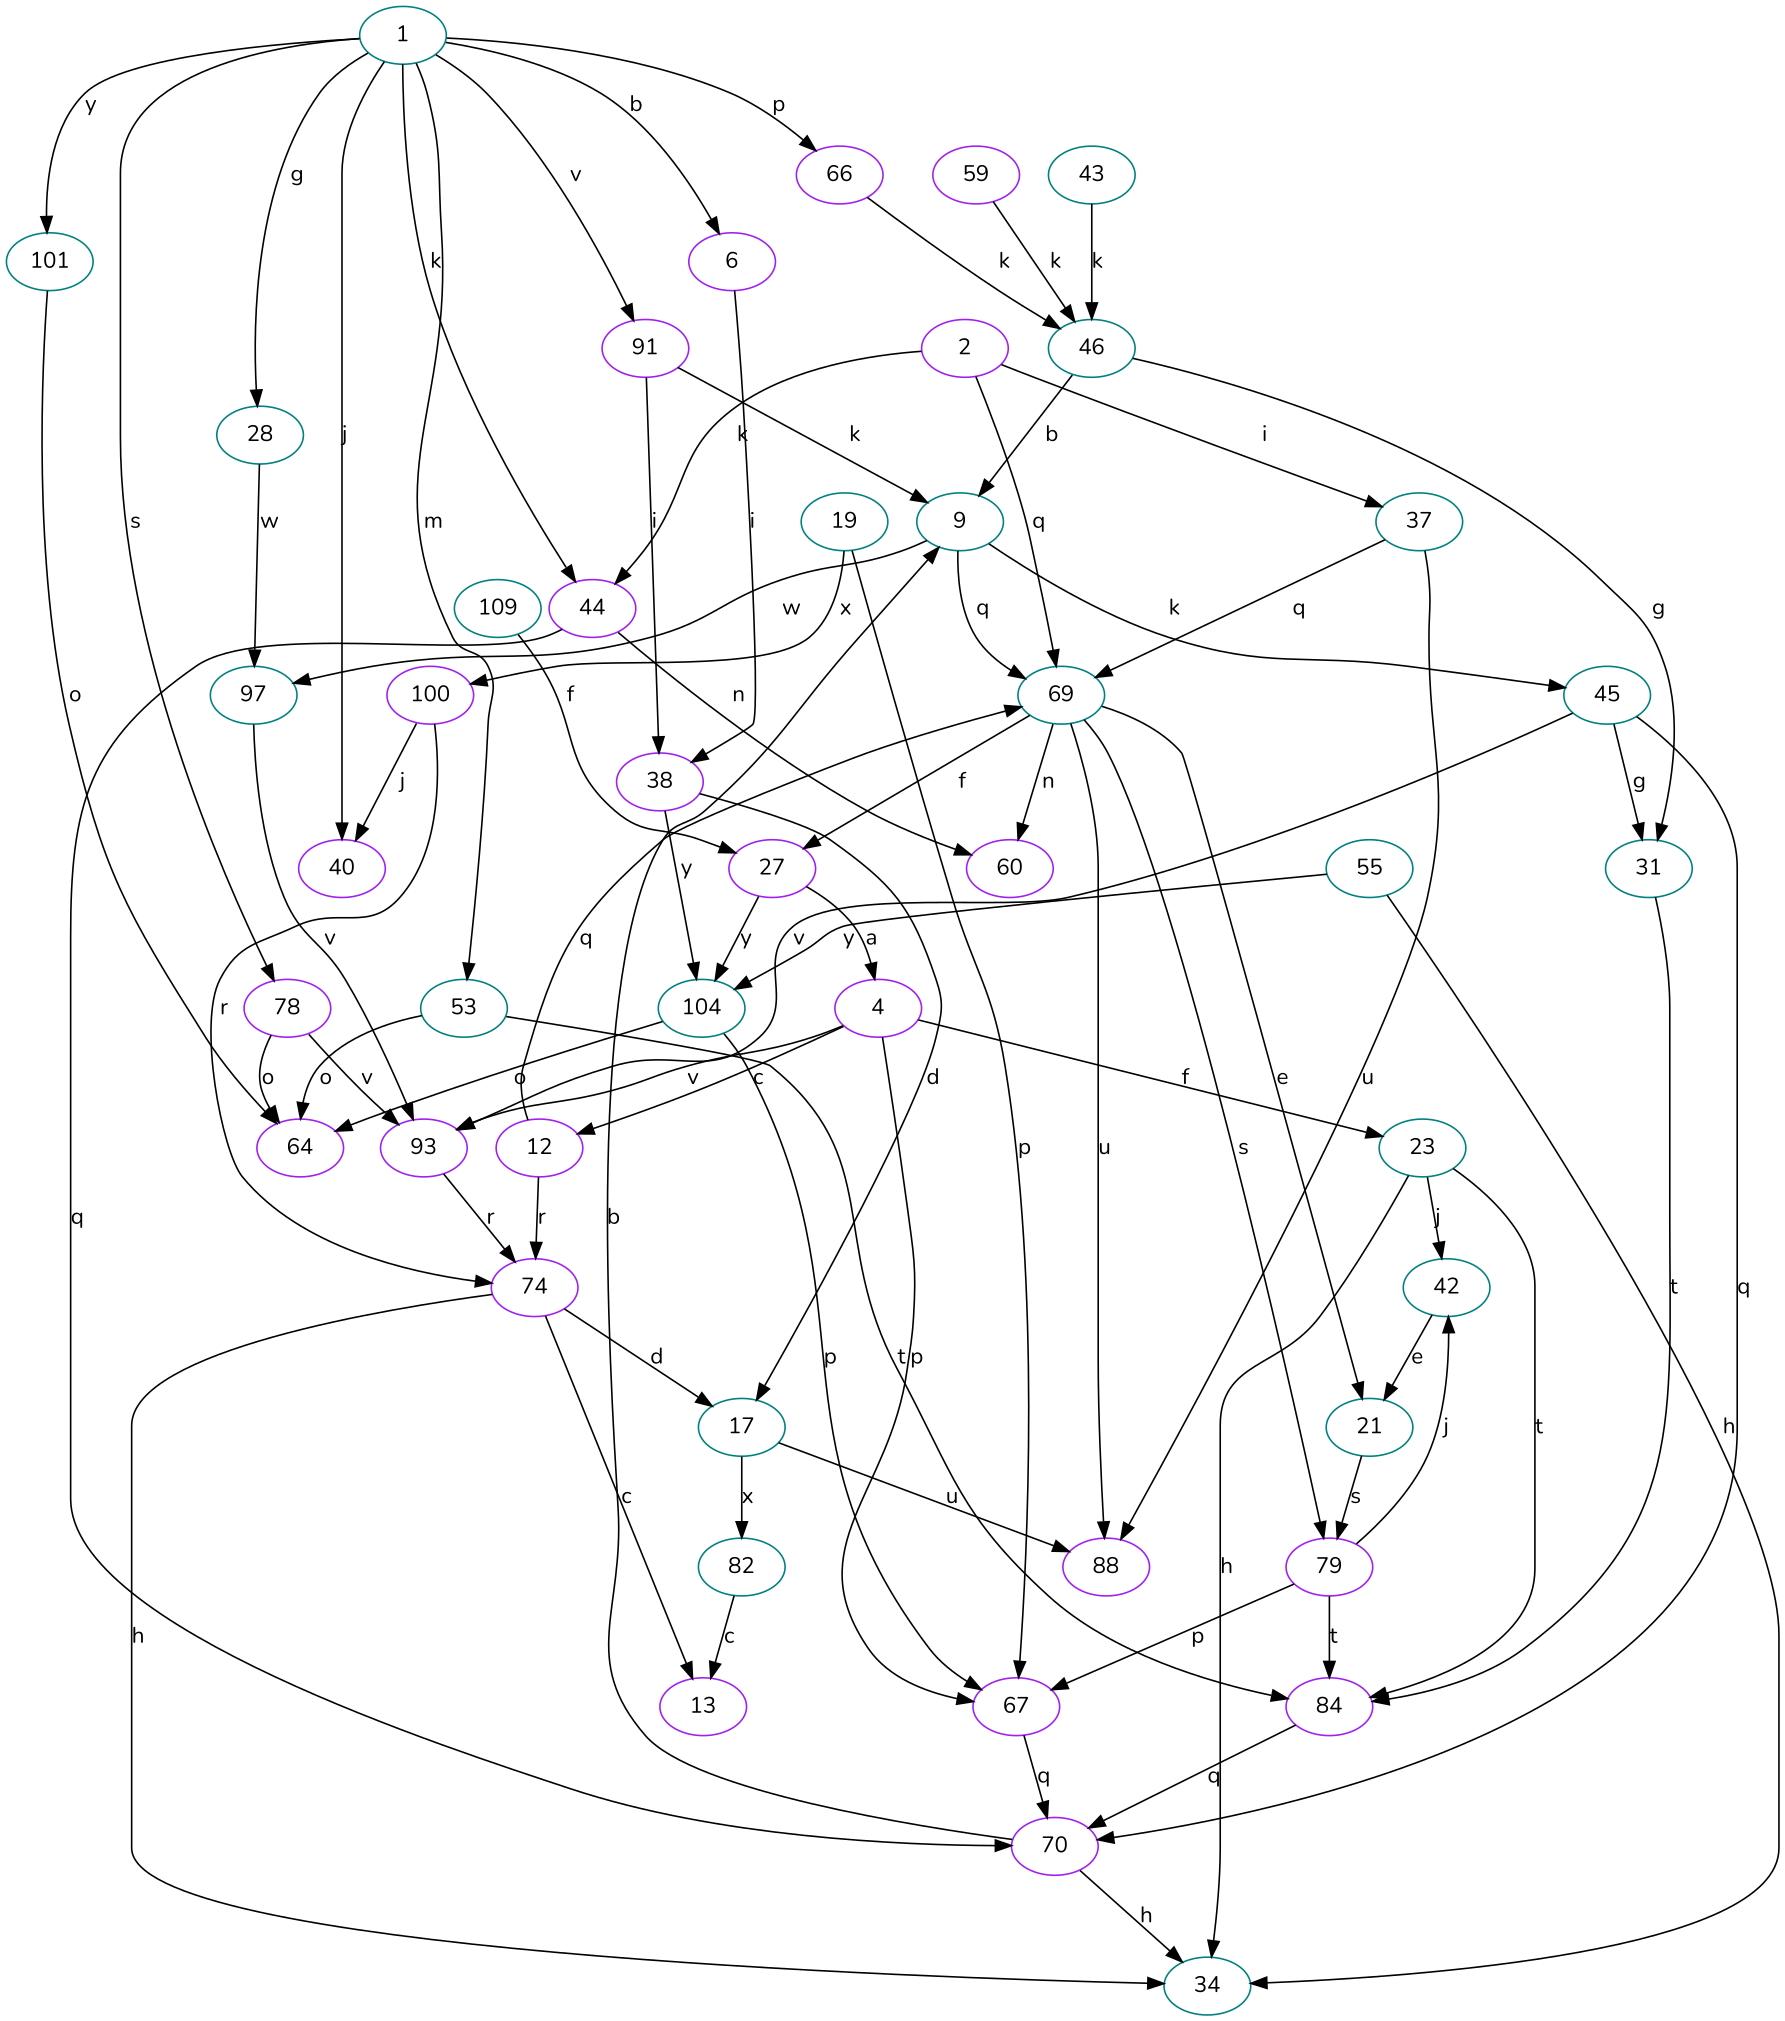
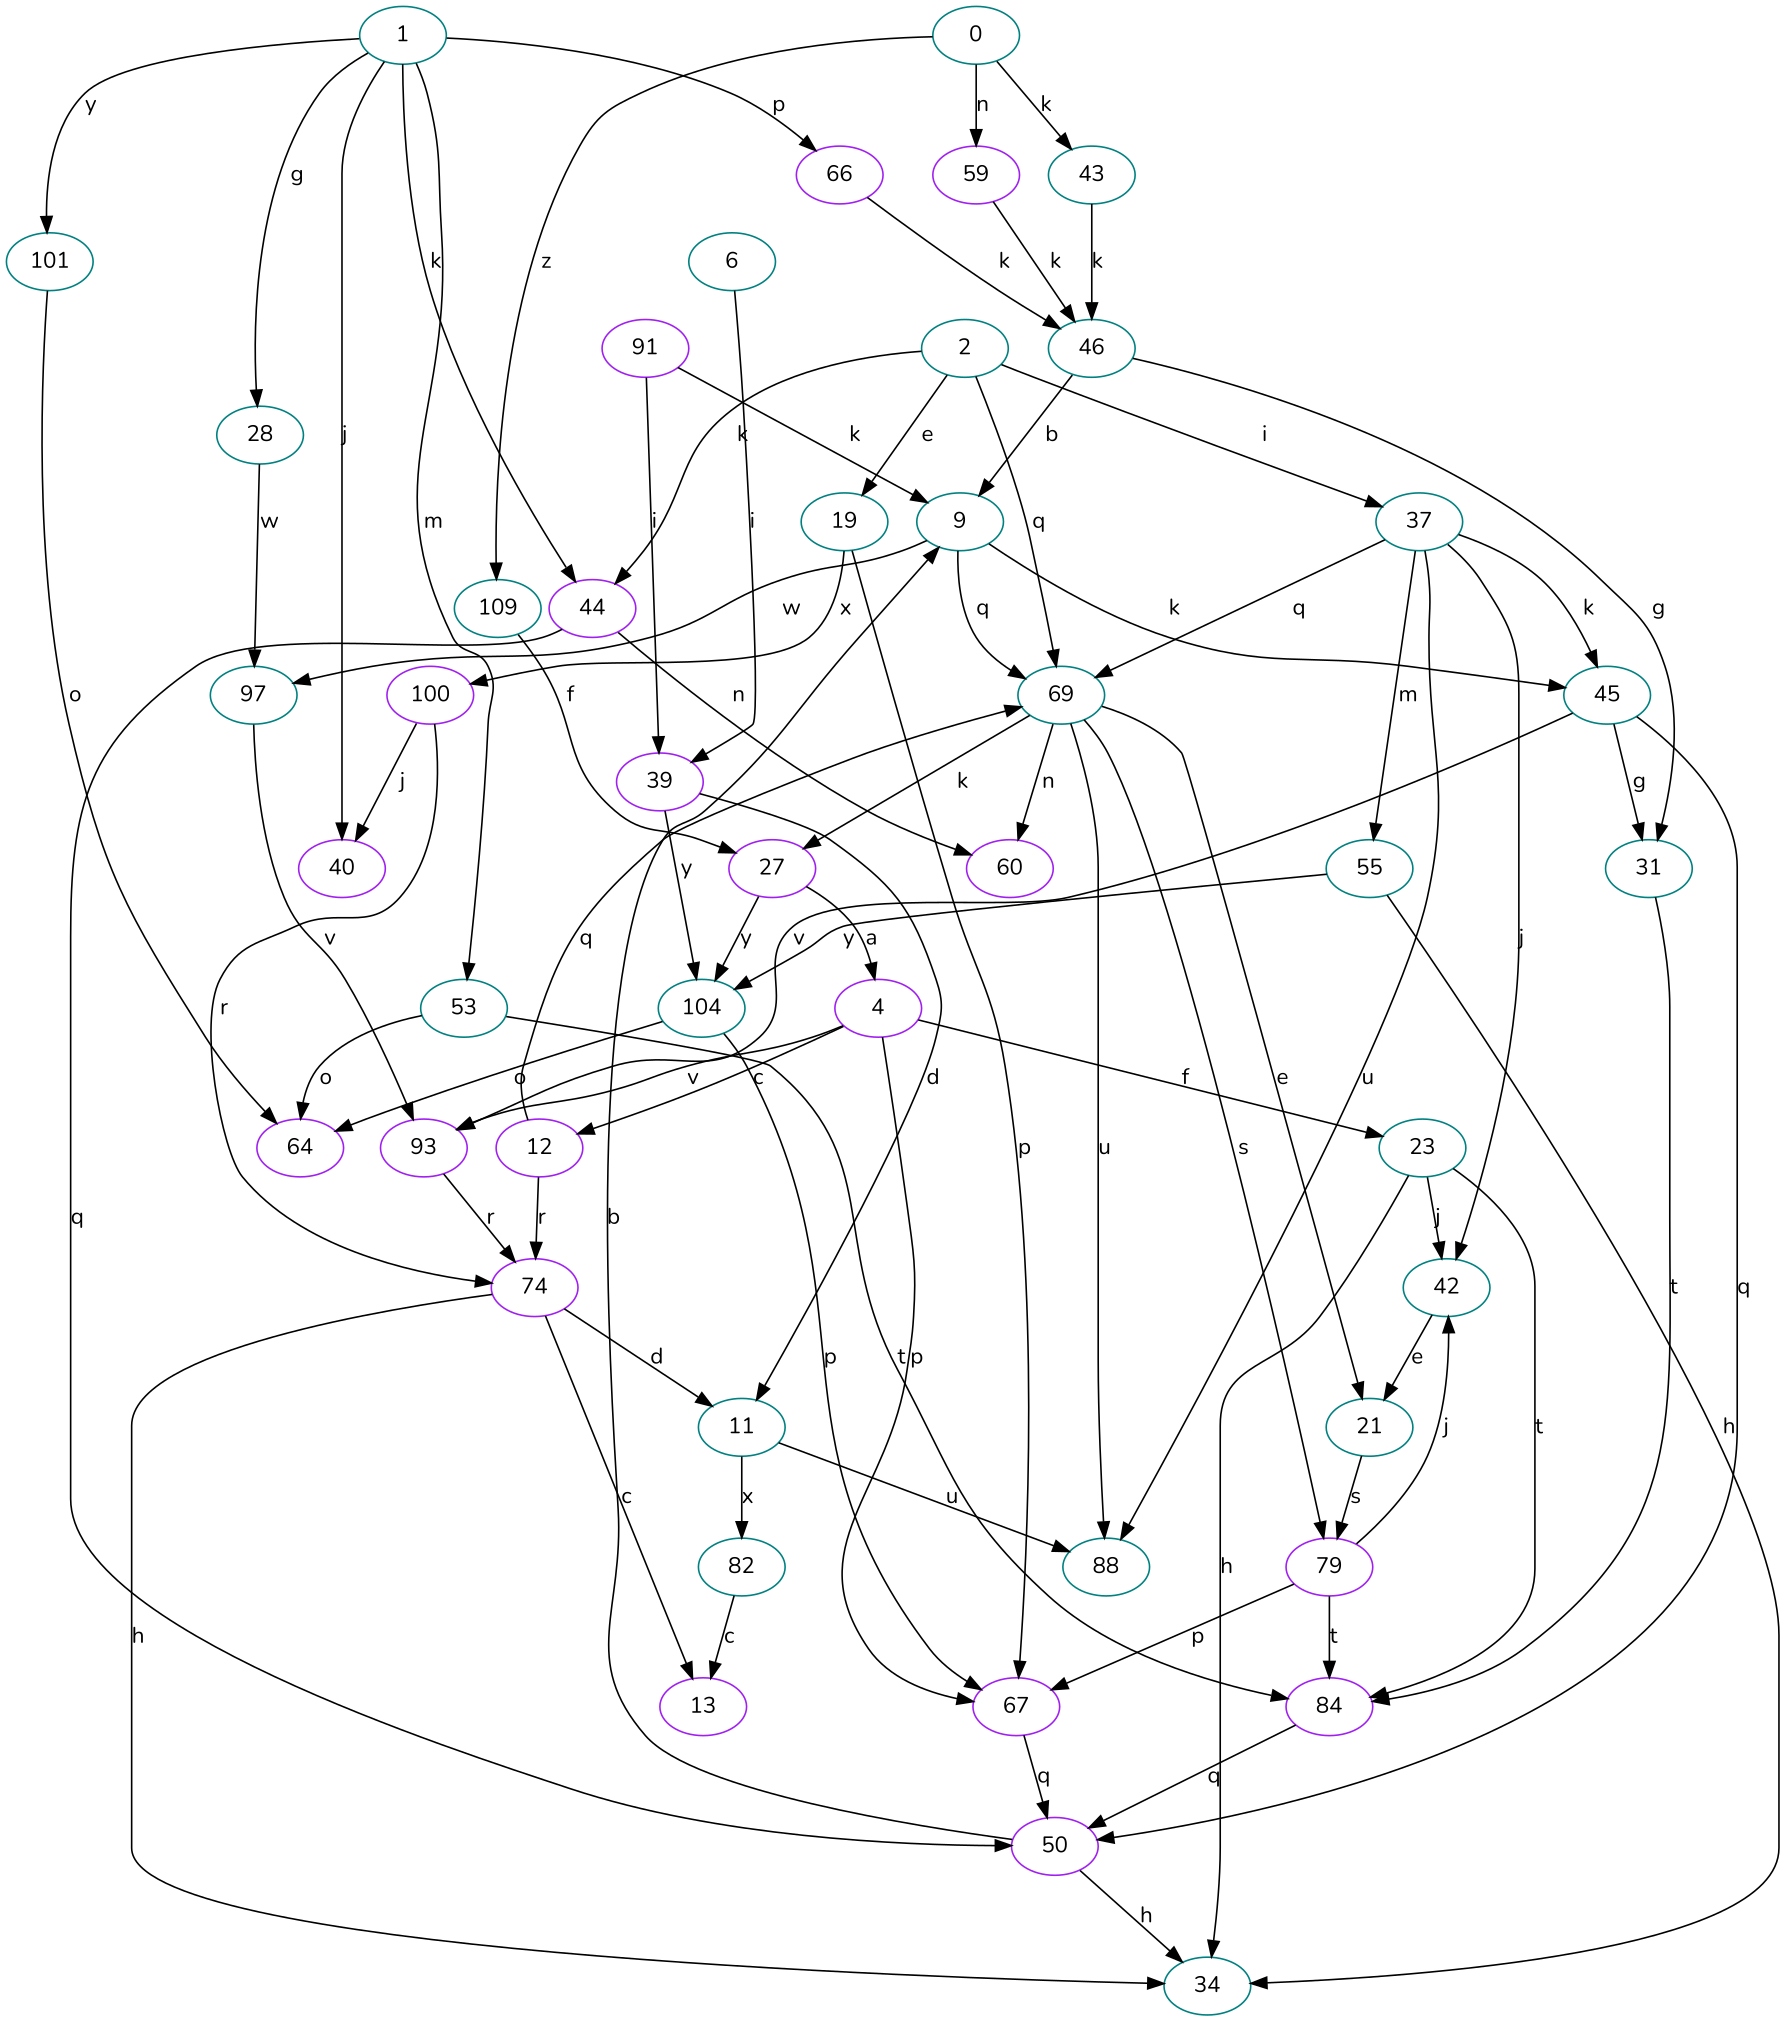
node "0": added
edge "1" -> "6": removed, label "b"
edge "1" -> "91": removed, label "v"
node "6": color purple -> teal
node "2": color purple -> teal
edge "2" -> "19": added, label "e"
edge "37" -> "45": added, label "k"
edge "37" -> "55": added, label "m"
node "38": label "38" -> "39"
edge "69" -> "27": label "f" -> "k"
edge "37" -> "42": added, label "j"
node "78": removed
node "17": label "17" -> "11"
node "88": color purple -> teal
node "70": label "70" -> "50"
